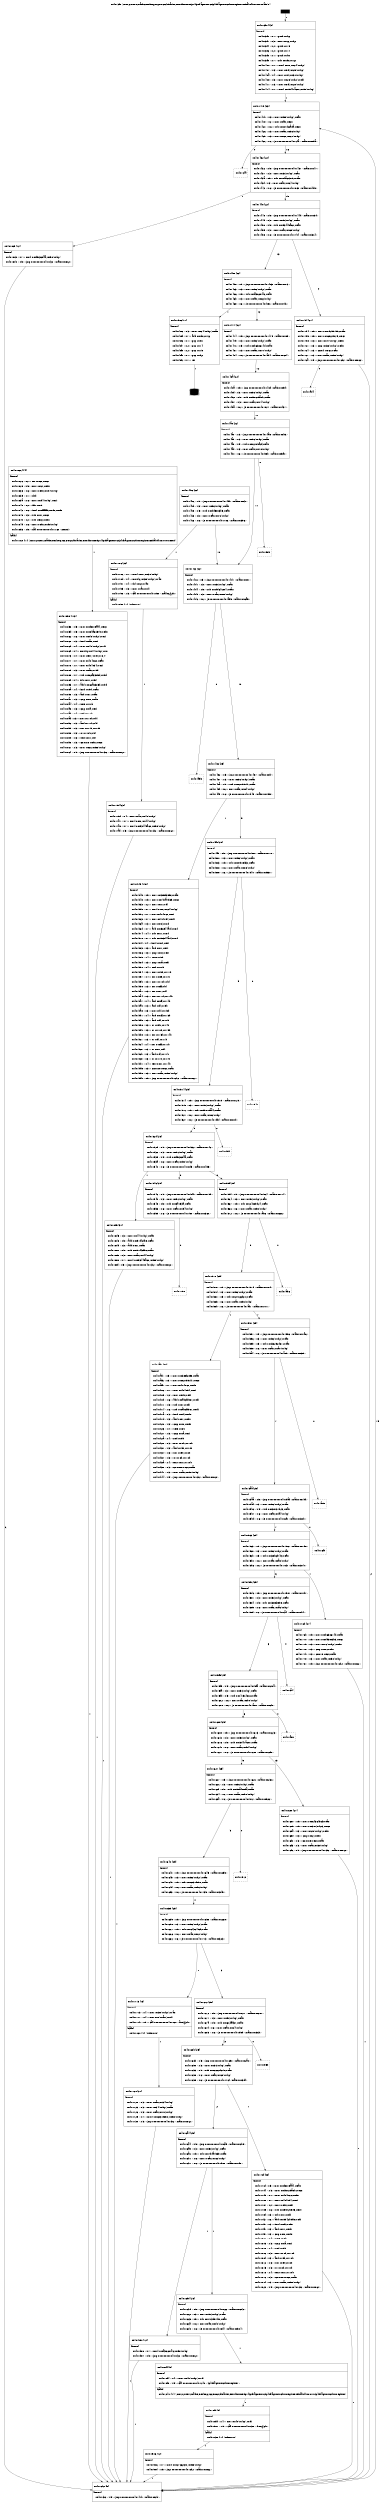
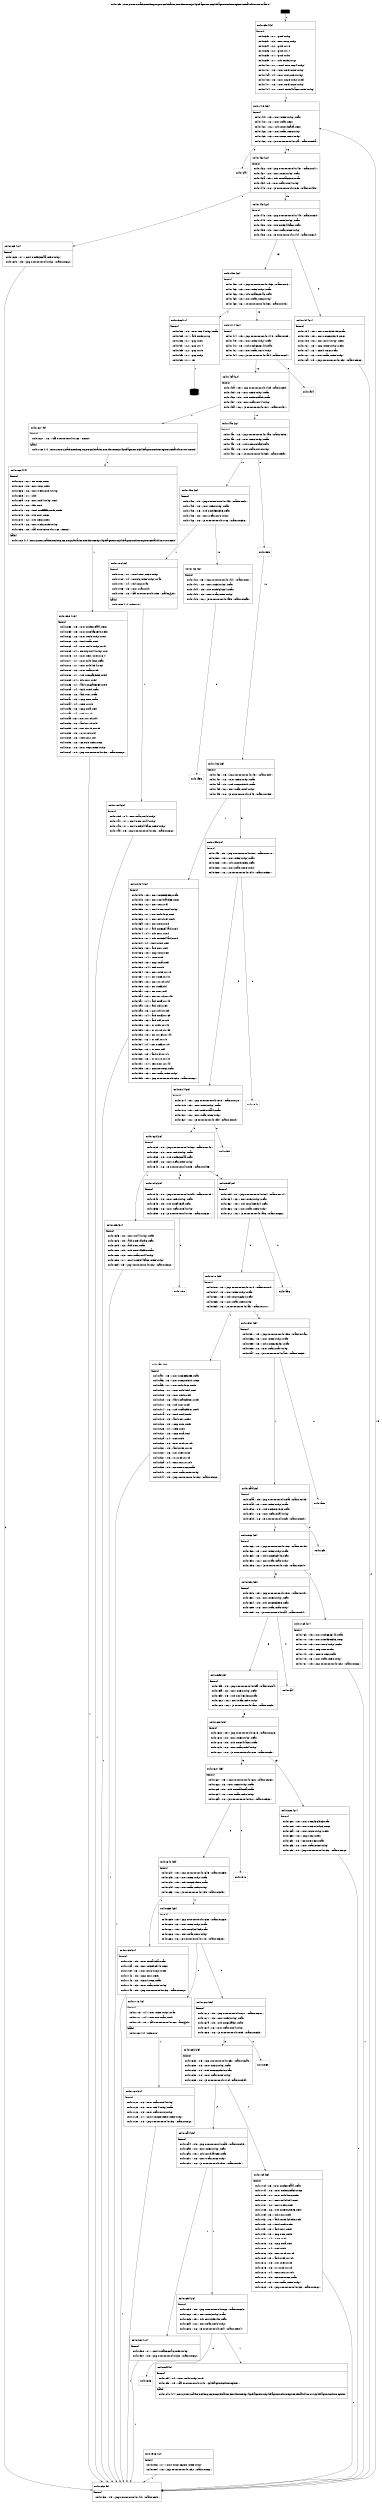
edge "0x4017b4 [27]" -> "0x401ad4": now "0x401474 [22]" -> "0x401ad4"
node "0x401827 [5]": added
edge "0x4014a0 [22]" -> "0x4014cc [22]": now "0x4014a0 [22]" -> "0x4014b6 [22]"
edge "0x4014cc [22]" -> "0x4014e2 [25]": now "0x4019eb" -> "0x4014e2 [25]"
node "0x401ae0": removed
node "0x401735 [27]": added
node "0x4016d6": added
node "0x4018fd [9]": removed
